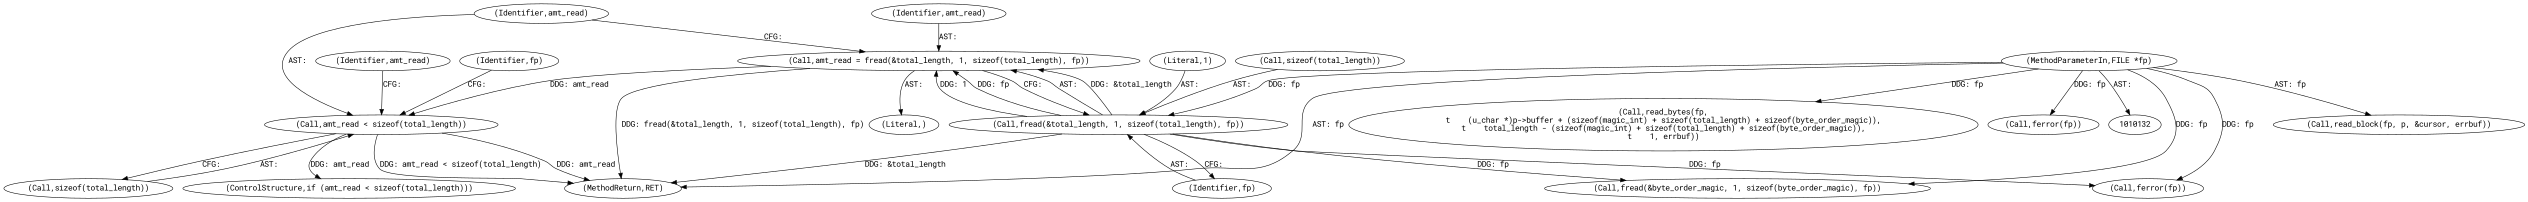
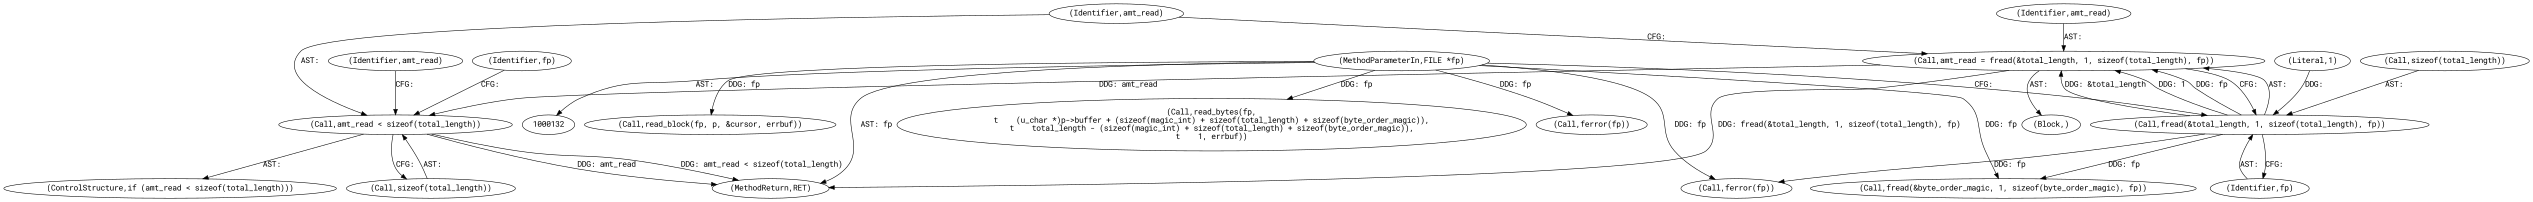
edge "(Literal,1)" -> "(Call,fread(&total_length, 1, sizeof(total_length), fp))": label "AST: " -> "DDG: "
edge "(MethodParameterIn,FILE *fp)" -> "(Call,fread(&total_length, 1, sizeof(total_length), fp))": label "DDG: fp" -> "CFG: "
edge "(MethodParameterIn,FILE *fp)" -> "(Call,read_block(fp, p, &cursor, errbuf))": label "AST: fp" -> "DDG: fp"
node "(Literal,)": label "(Literal,)" -> "(Block,)"
node "1010132": label "1010132" -> "1000132"
edge "(Call,fread(&total_length, 1, sizeof(total_length), fp))" -> "(MethodReturn,RET)": removed, label "DDG: &total_length"
edge "(Call,amt_read < sizeof(total_length))" -> "(ControlStructure,if (amt_read < sizeof(total_length)))": label "DDG: amt_read" -> "AST: "
